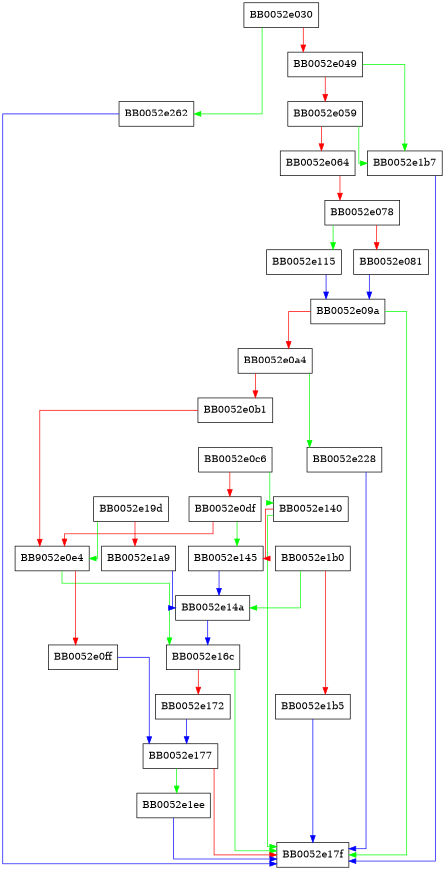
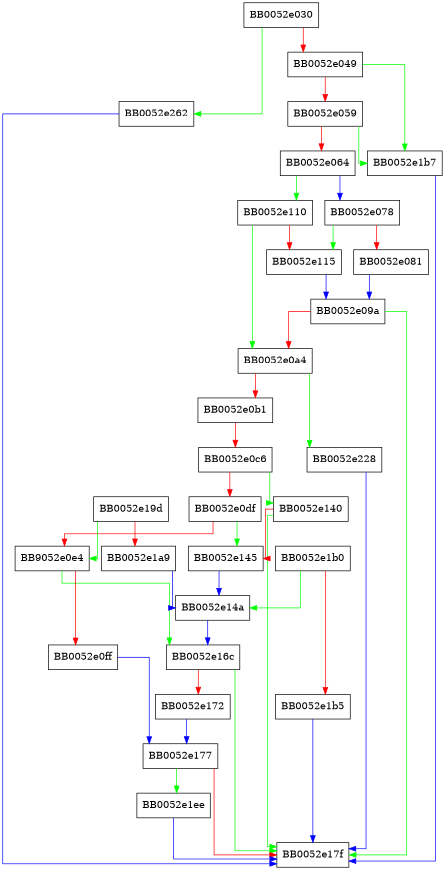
edge "BB0052e064" -> "BB0052e078": color red -> blue
node "BB0052e110": added
edge "BB0052e0b1" -> "BB9052e0e4": now "BB0052e0b1" -> "BB0052e0c6"
